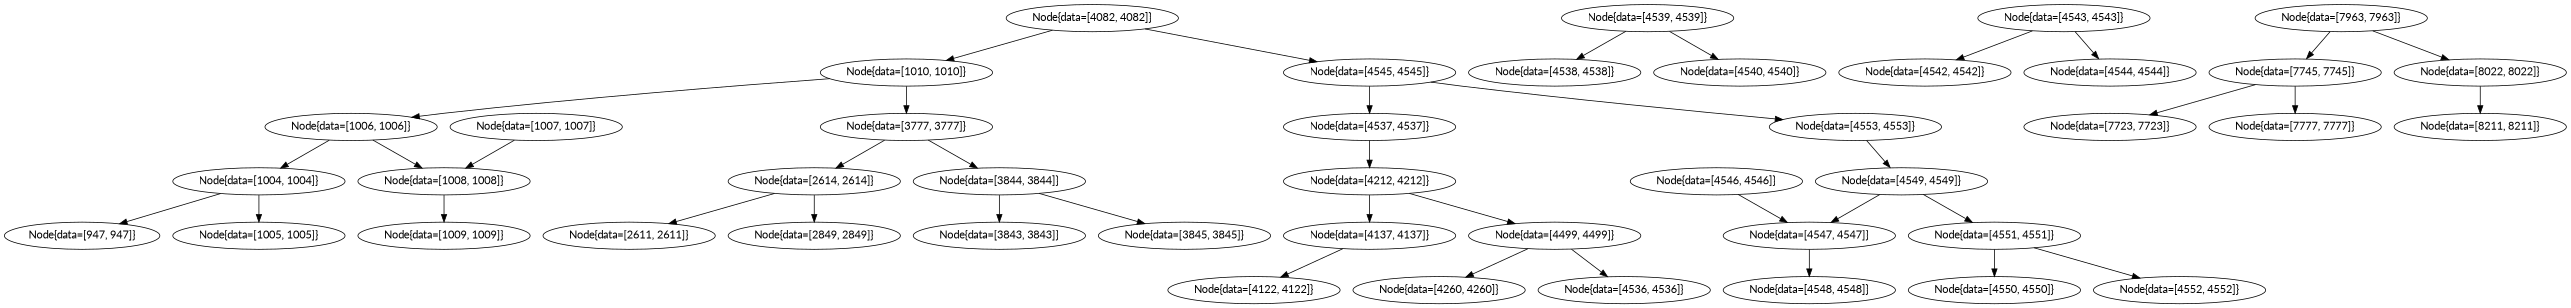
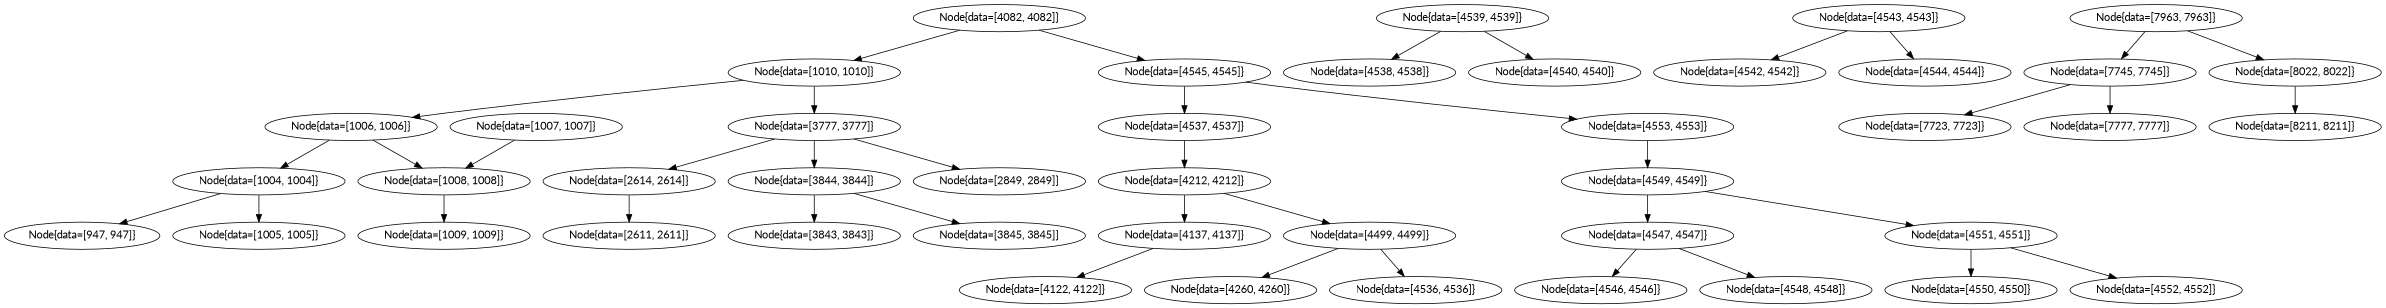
edge "Node{data=[2614, 2614]}" -> "Node{data=[2849, 2849]}": now "Node{data=[3777, 3777]}" -> "Node{data=[2849, 2849]}"
edge "Node{data=[4546, 4546]}" -> "Node{data=[4547, 4547]}": reversed
